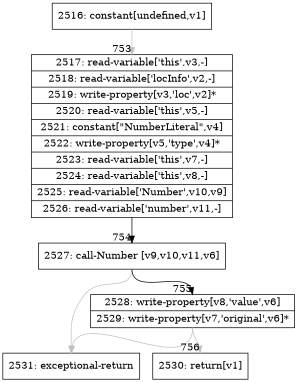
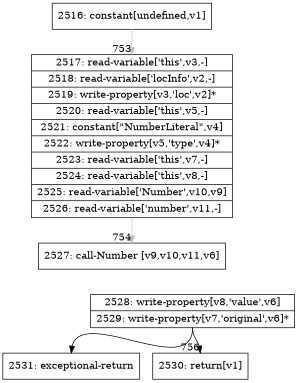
edge "2517: read-variable['this',v3,-]" -> "2527: call-Number [v9,v10,v11,v6]": color black -> gray
edge "2527: call-Number [v9,v10,v11,v6]" -> "2528: write-property[v8,'value',v6]": removed
edge "2527: call-Number [v9,v10,v11,v6]" -> "2531: exceptional-return": removed
edge "2528: write-property[v8,'value',v6]" -> "2530: return[v1]": color gray -> black
edge "2528: write-property[v8,'value',v6]" -> "2531: exceptional-return": color gray -> black
